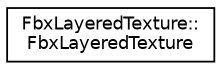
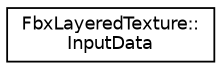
node "FbxLayeredTexture:: FbxLayeredTexture": label "FbxLayeredTexture:: FbxLayeredTexture" -> "FbxLayeredTexture:: InputData"
